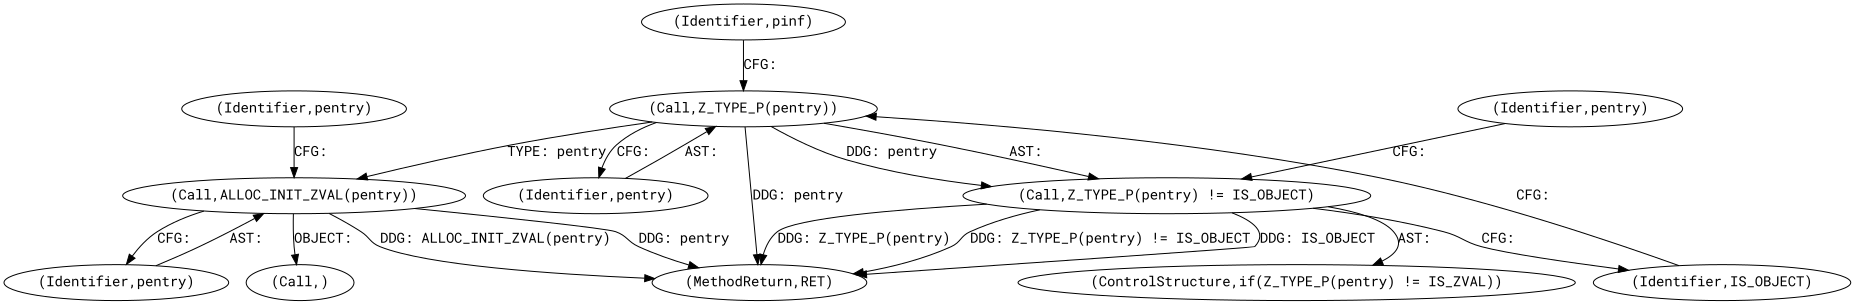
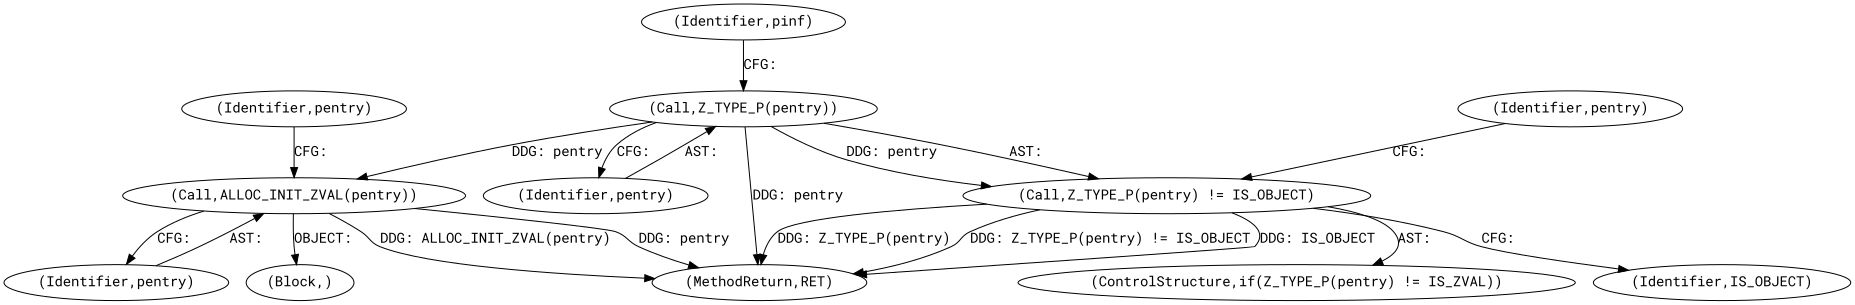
edge "(Call,Z_TYPE_P(pentry))" -> "(Call,ALLOC_INIT_ZVAL(pentry))": label "TYPE: pentry" -> "DDG: pentry"
edge "(Identifier,IS_OBJECT)" -> "(Call,Z_TYPE_P(pentry))": removed, label "CFG:"
node "(Call,)": label "(Call,)" -> "(Block,)"
